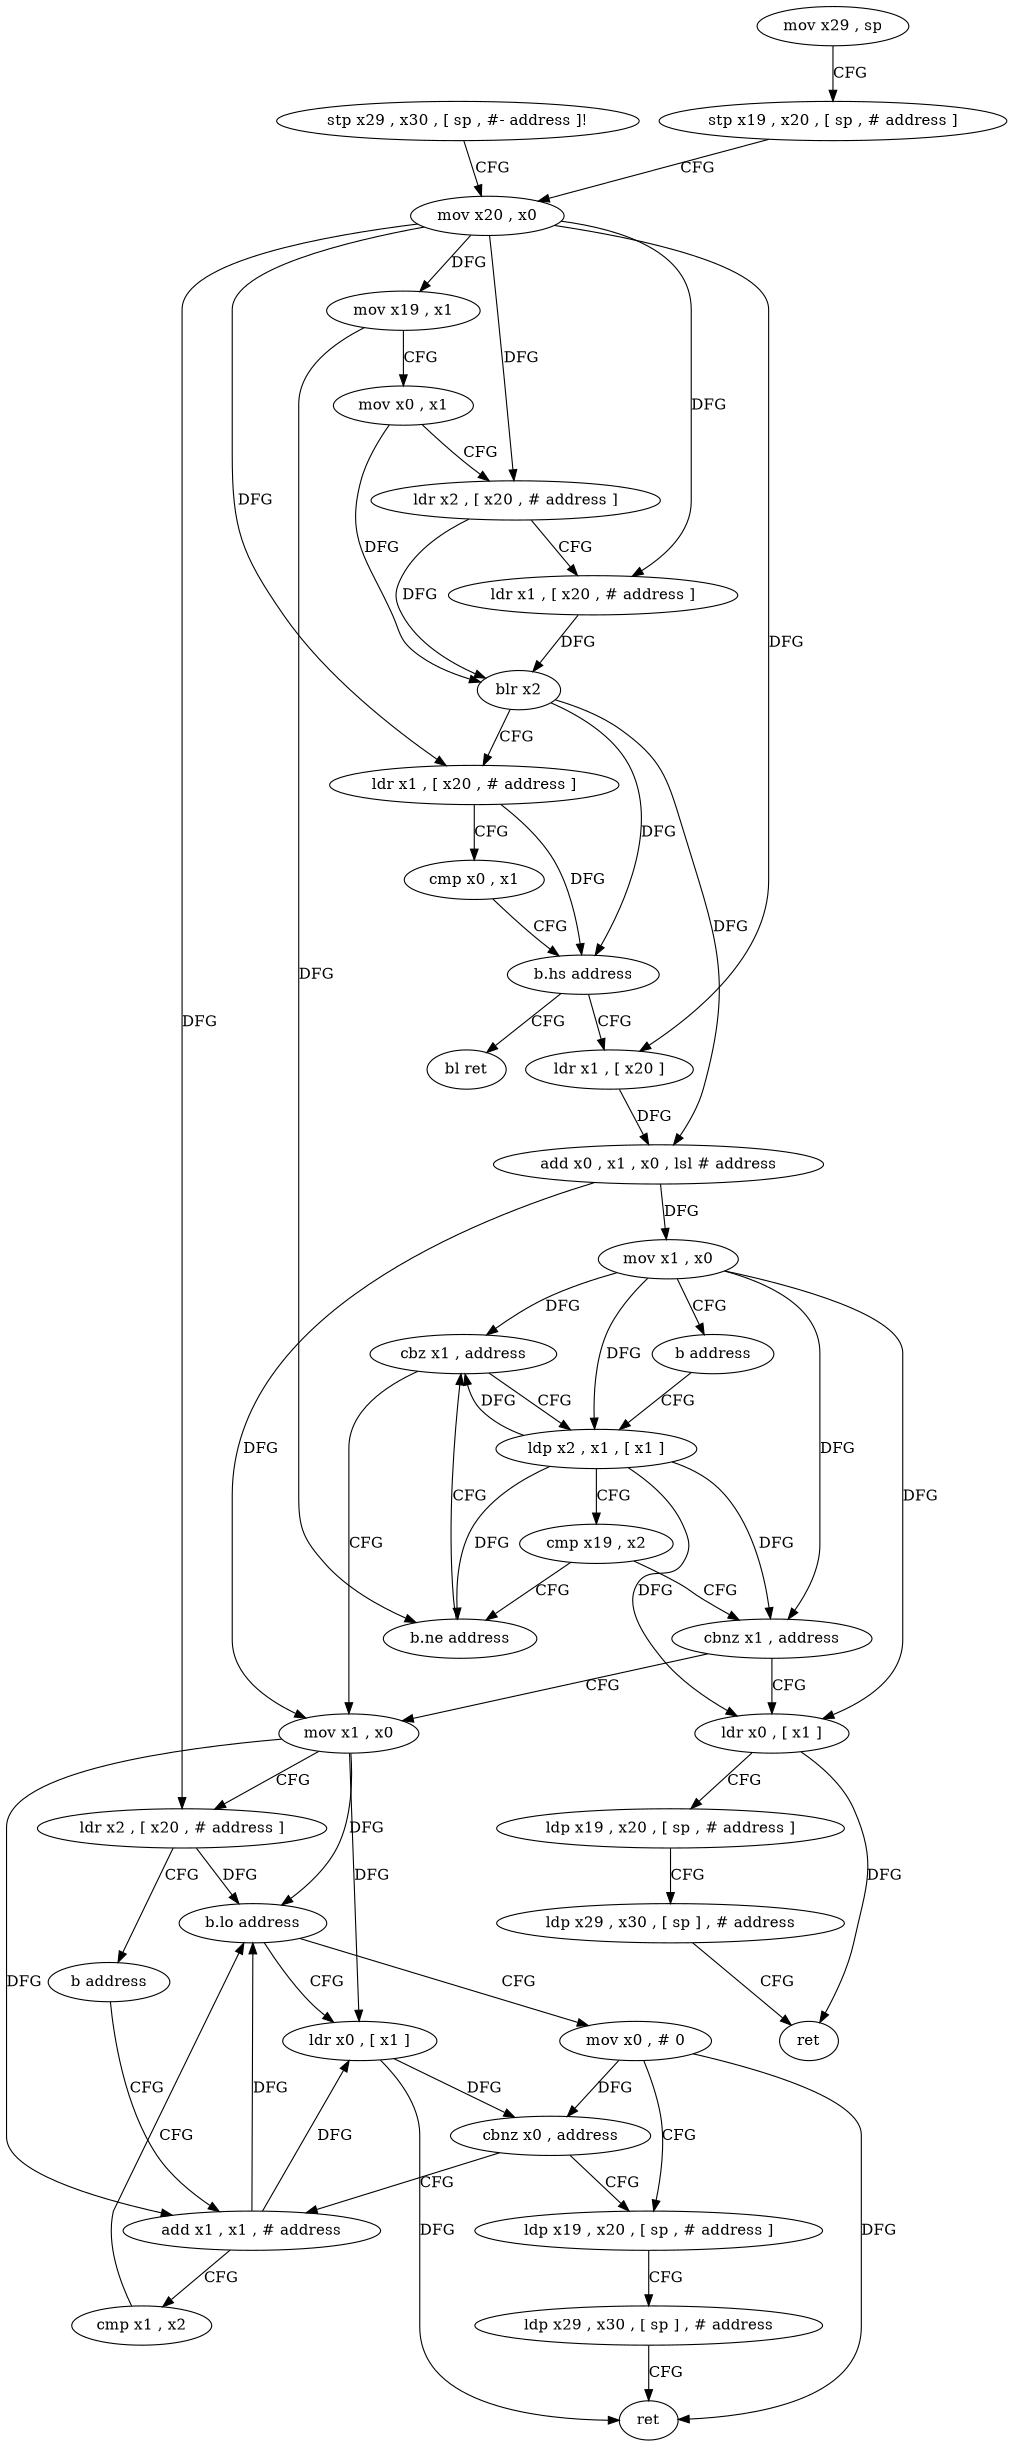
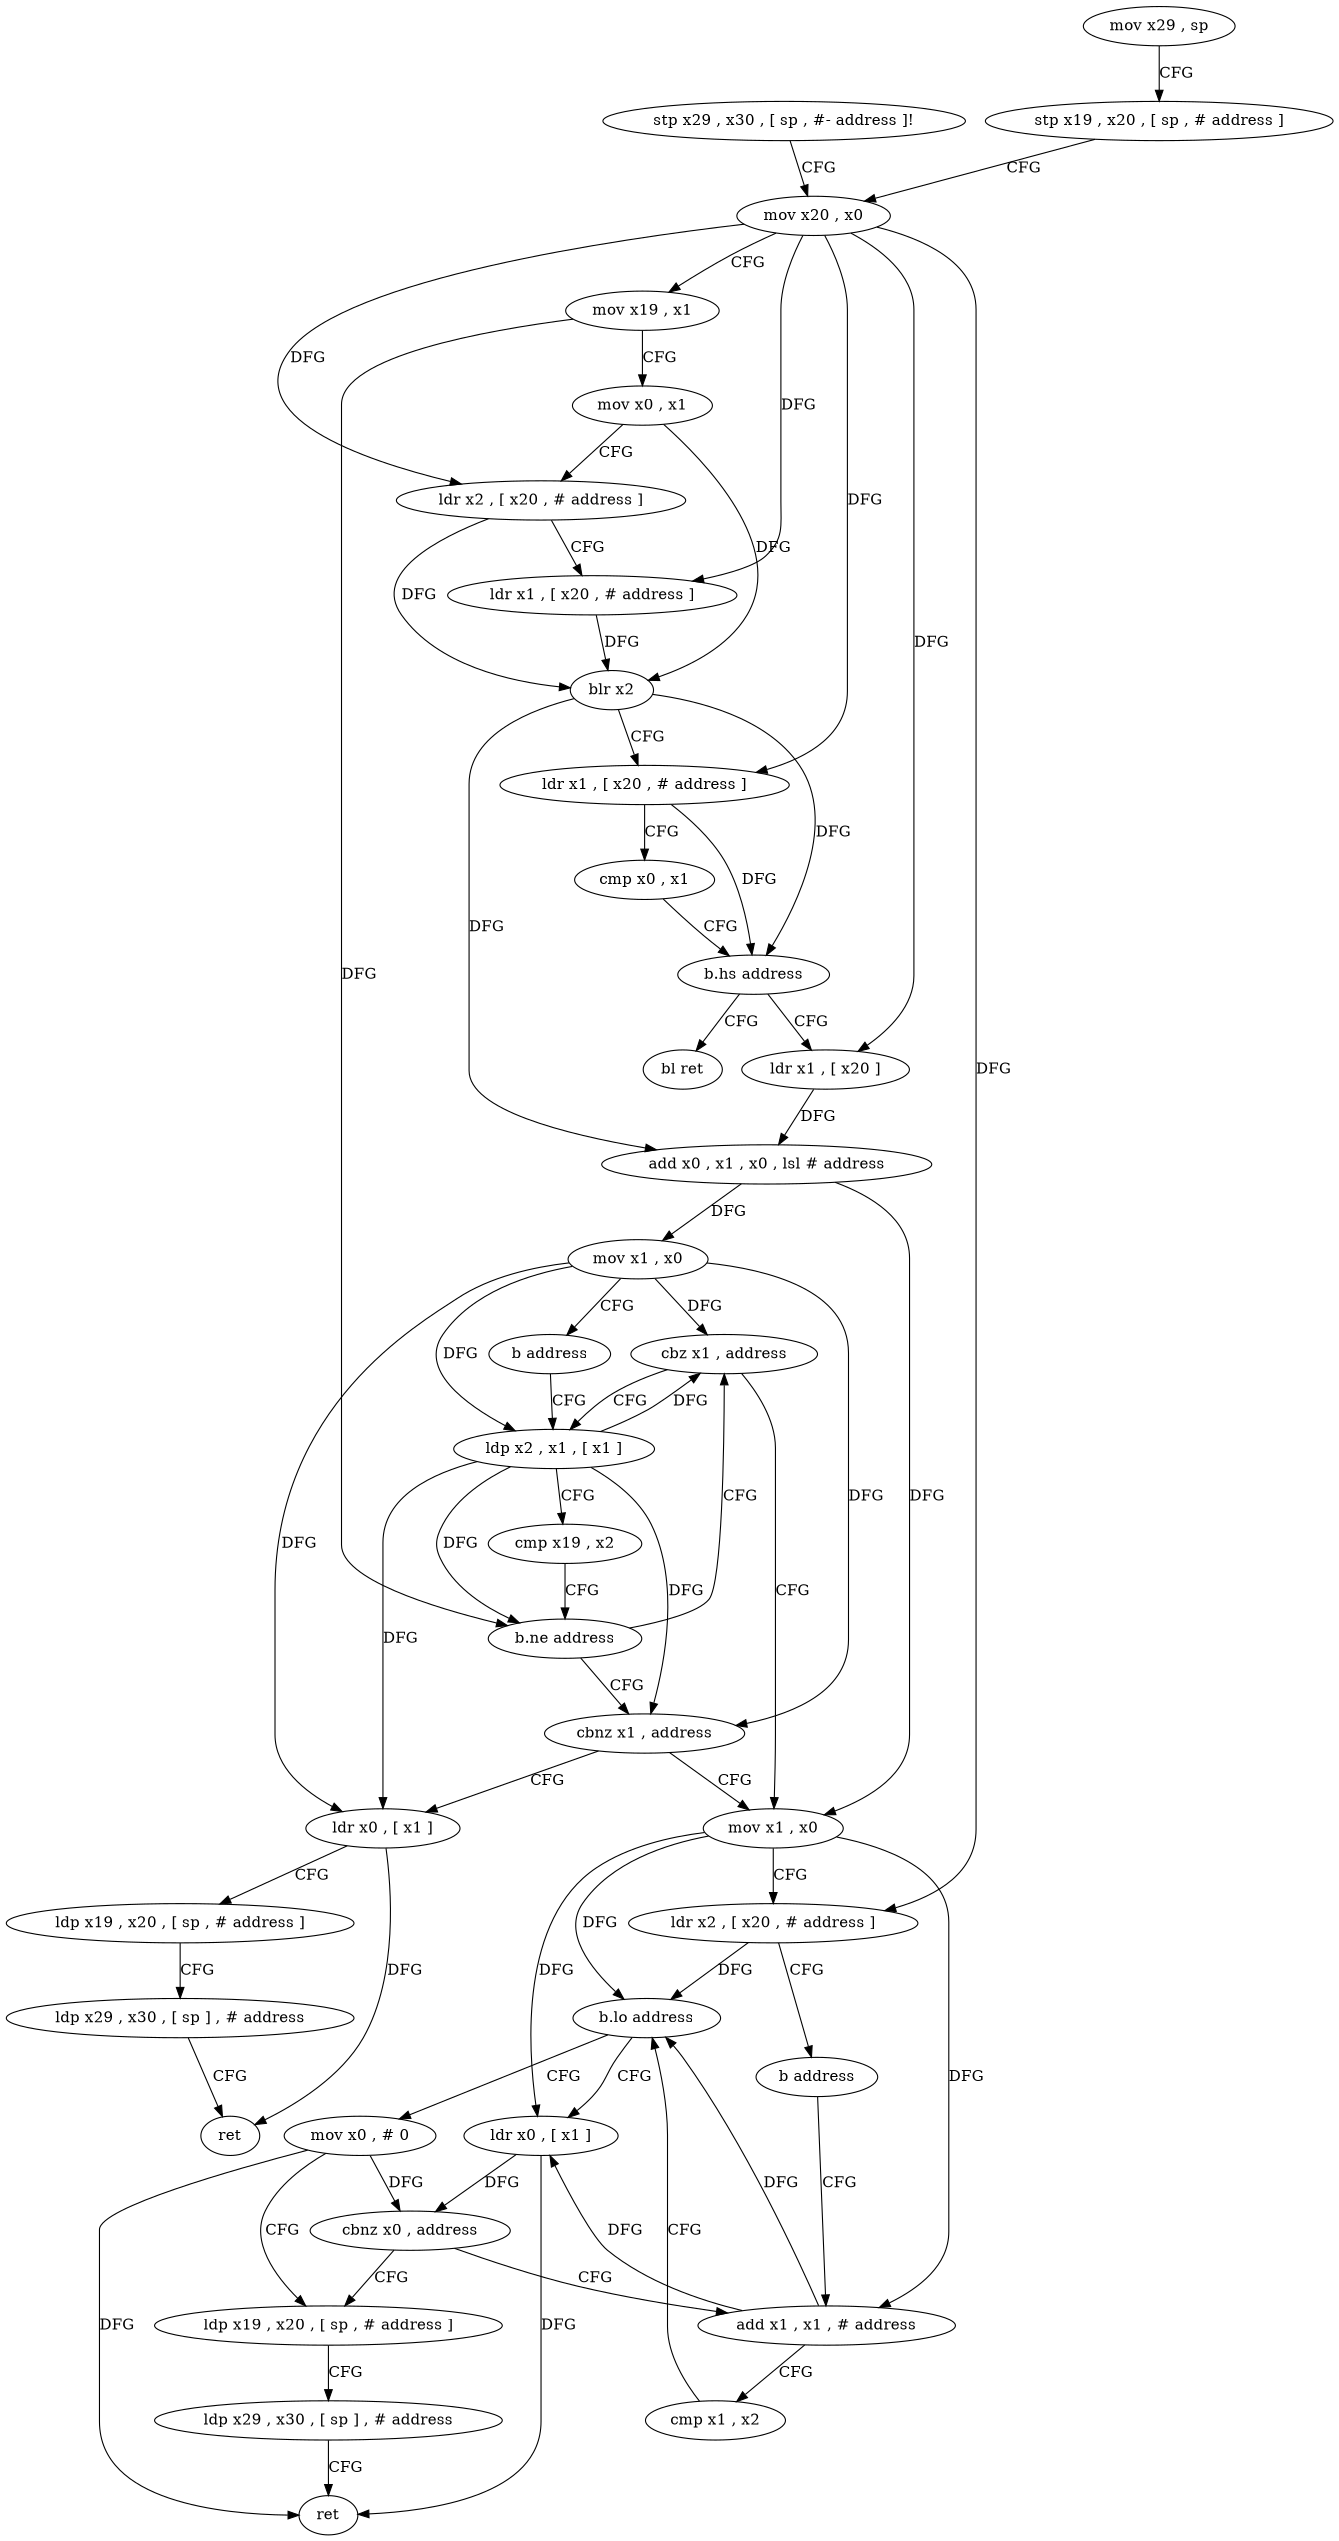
edge "mov x20 , x0" -> "mov x19 , x1": label "DFG" -> "CFG"
edge "cmp x19 , x2" -> "cbnz x1 , address": now "b.ne address" -> "cbnz x1 , address"
